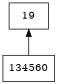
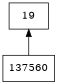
node "134560": label "134560" -> "137560"
